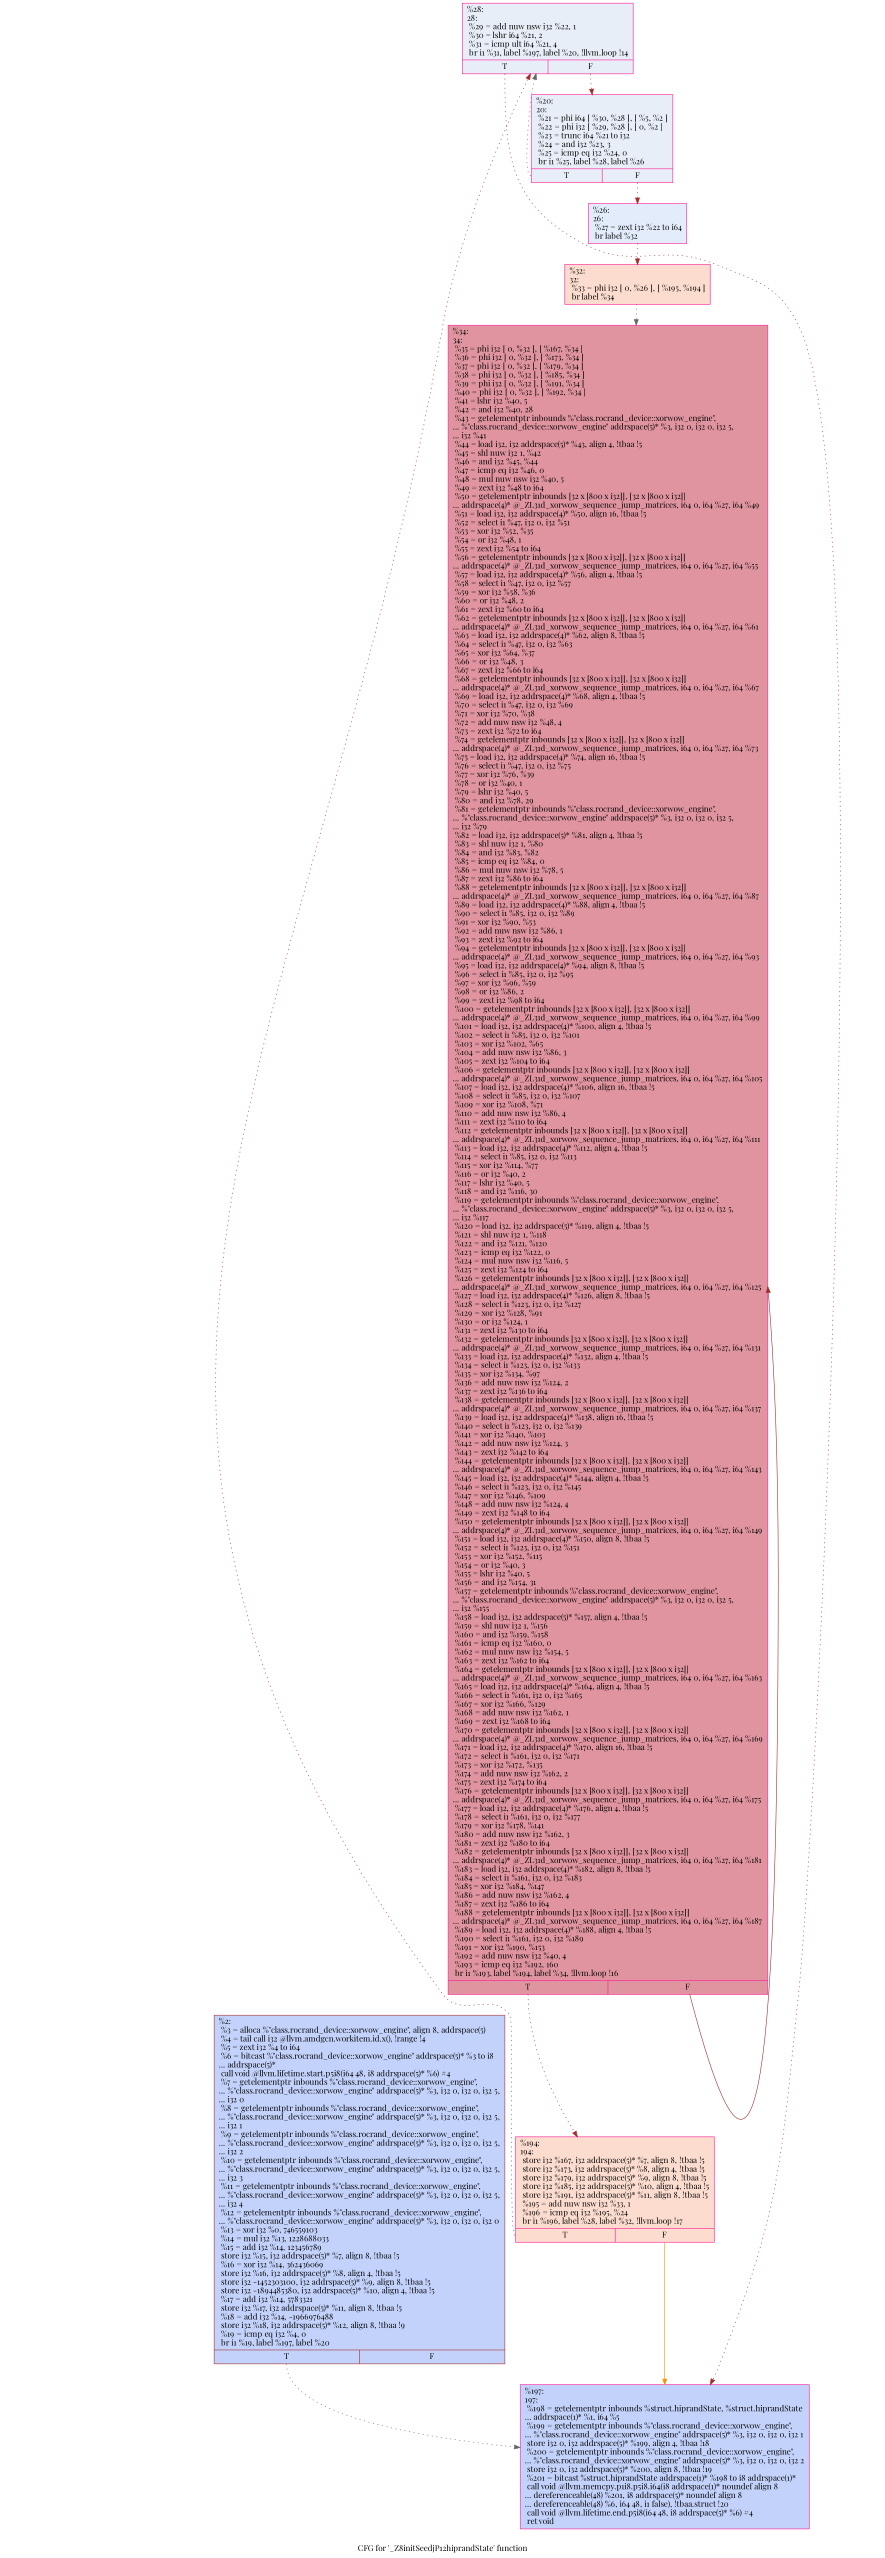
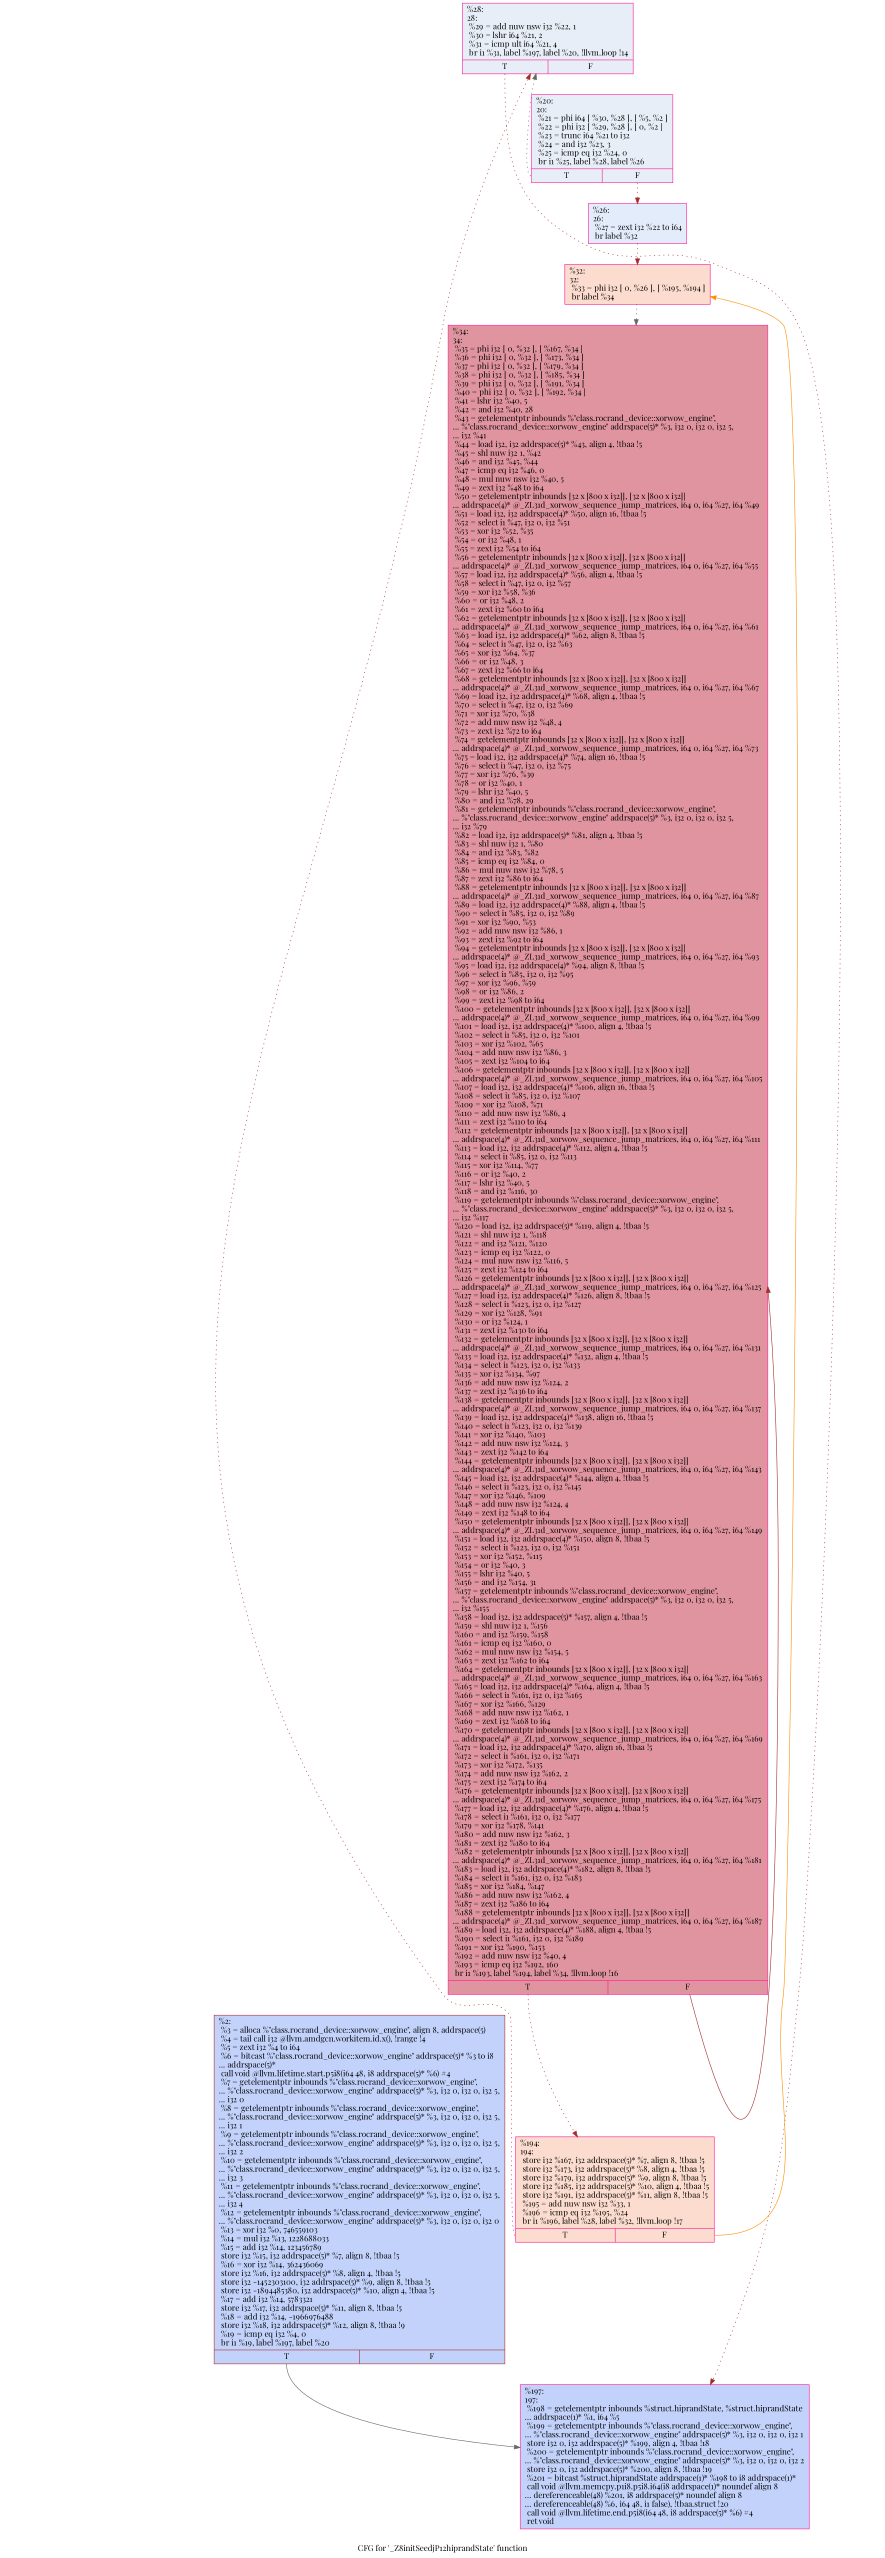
edge "%28:" -> "%20:": removed
edge "%194:" -> "%197:": now "%194:" -> "%32:"
edge "%2:" -> "%197:": style dotted -> solid
